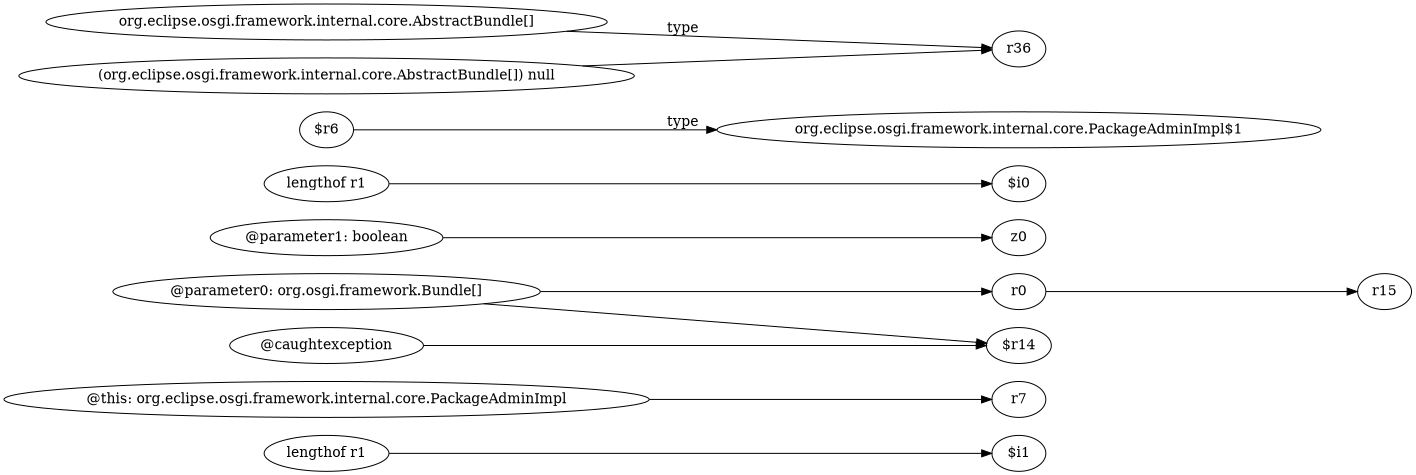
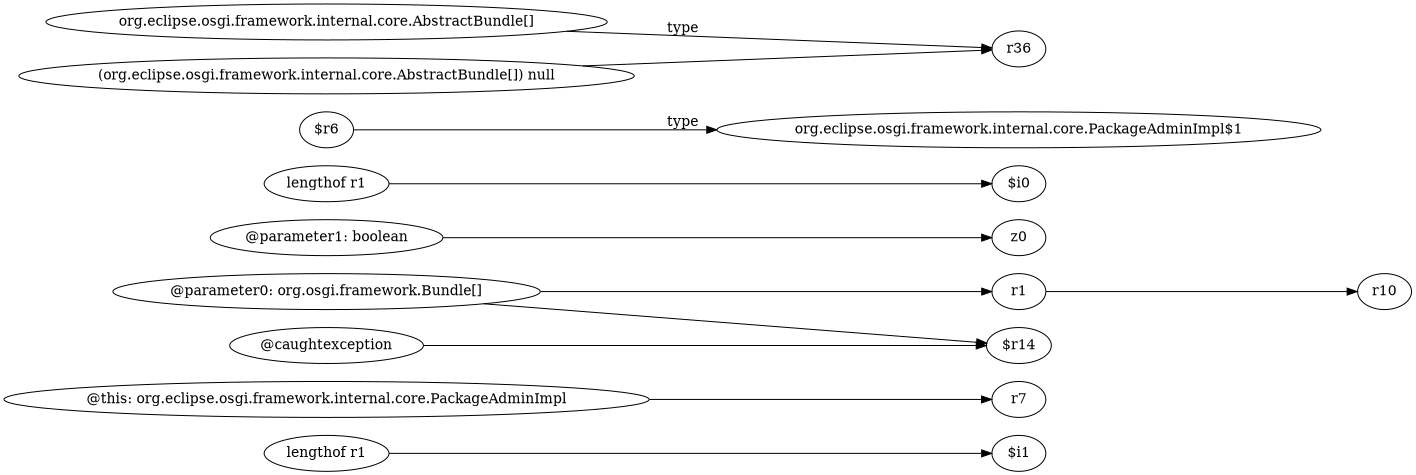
node "r0": label "r0" -> "r1"
node "r15": label "r15" -> "r10"
